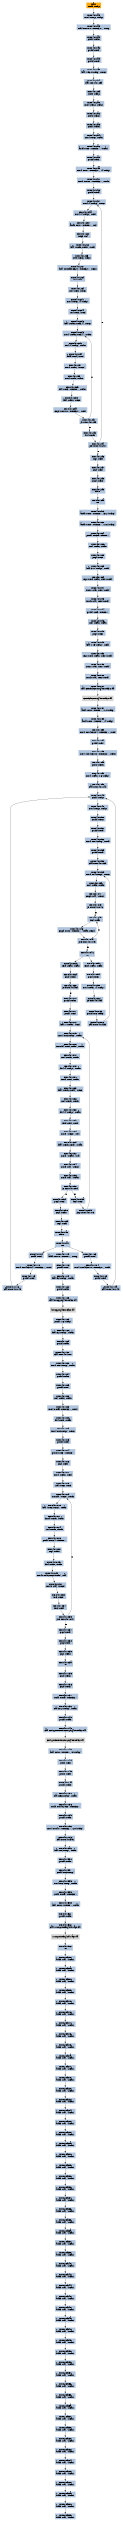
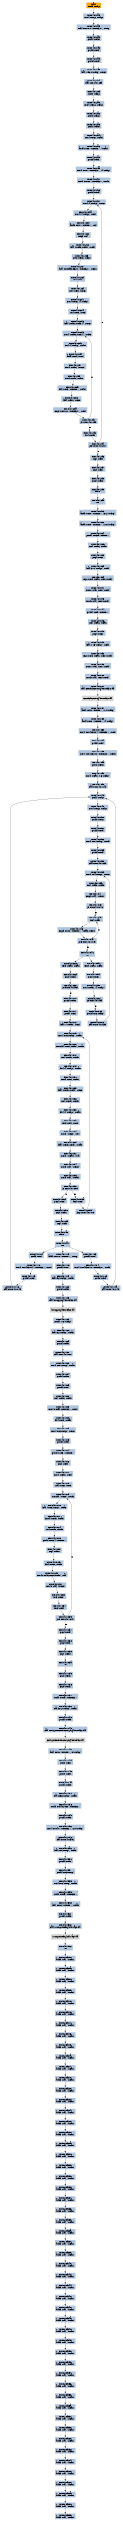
edge "0x00401061 je 0x0040109f" -> "0x00401063 pushl 0xc(%ebp)": added, label "F"
